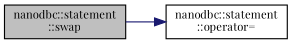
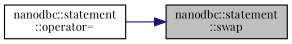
edge "nanodbc::statement ::swap" -> "nanodbc::statement ::operator=": reversed
